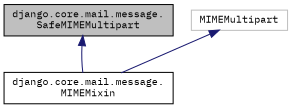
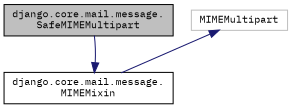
edge "django.core.mail.message. MIMEMixin" -> "django.core.mail.message. SafeMIMEMultipart": reversed
